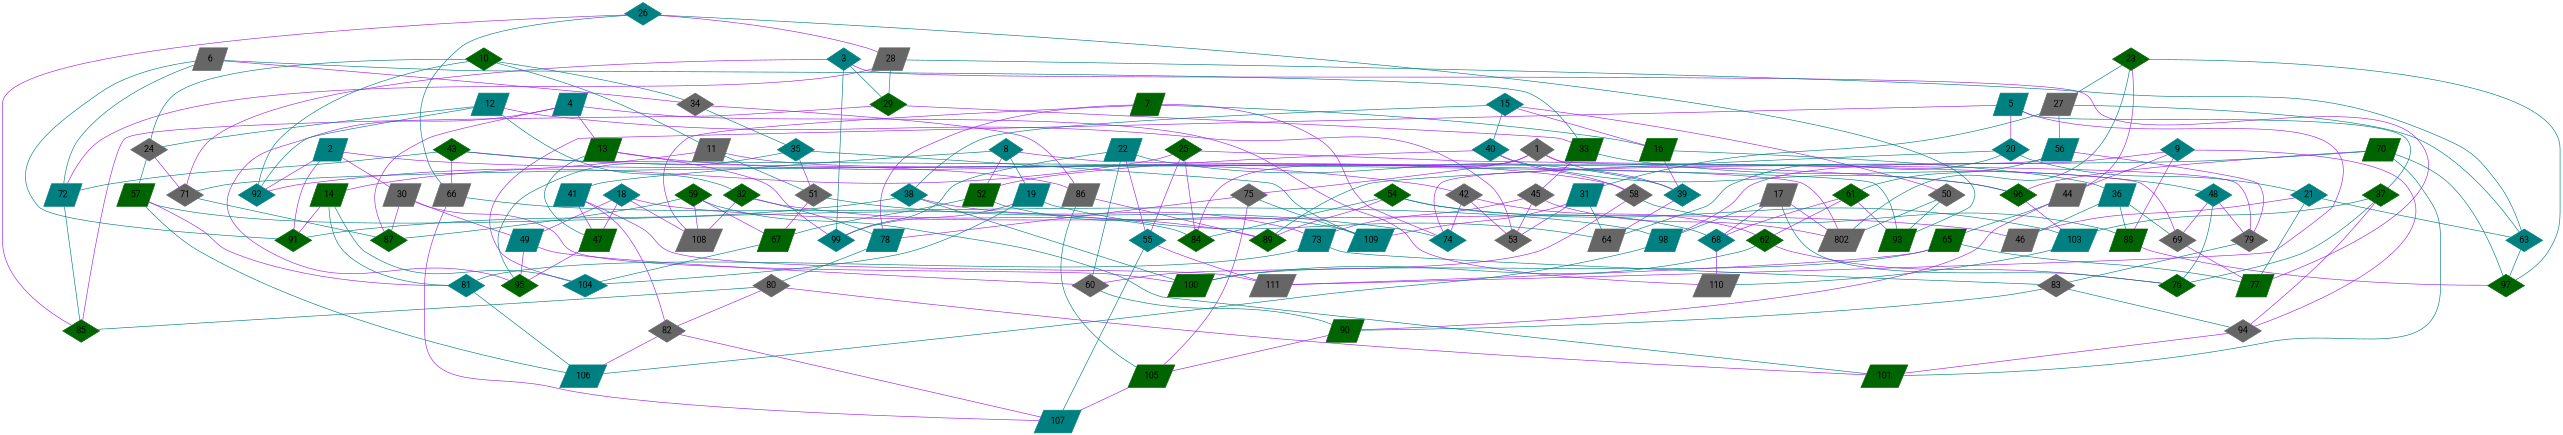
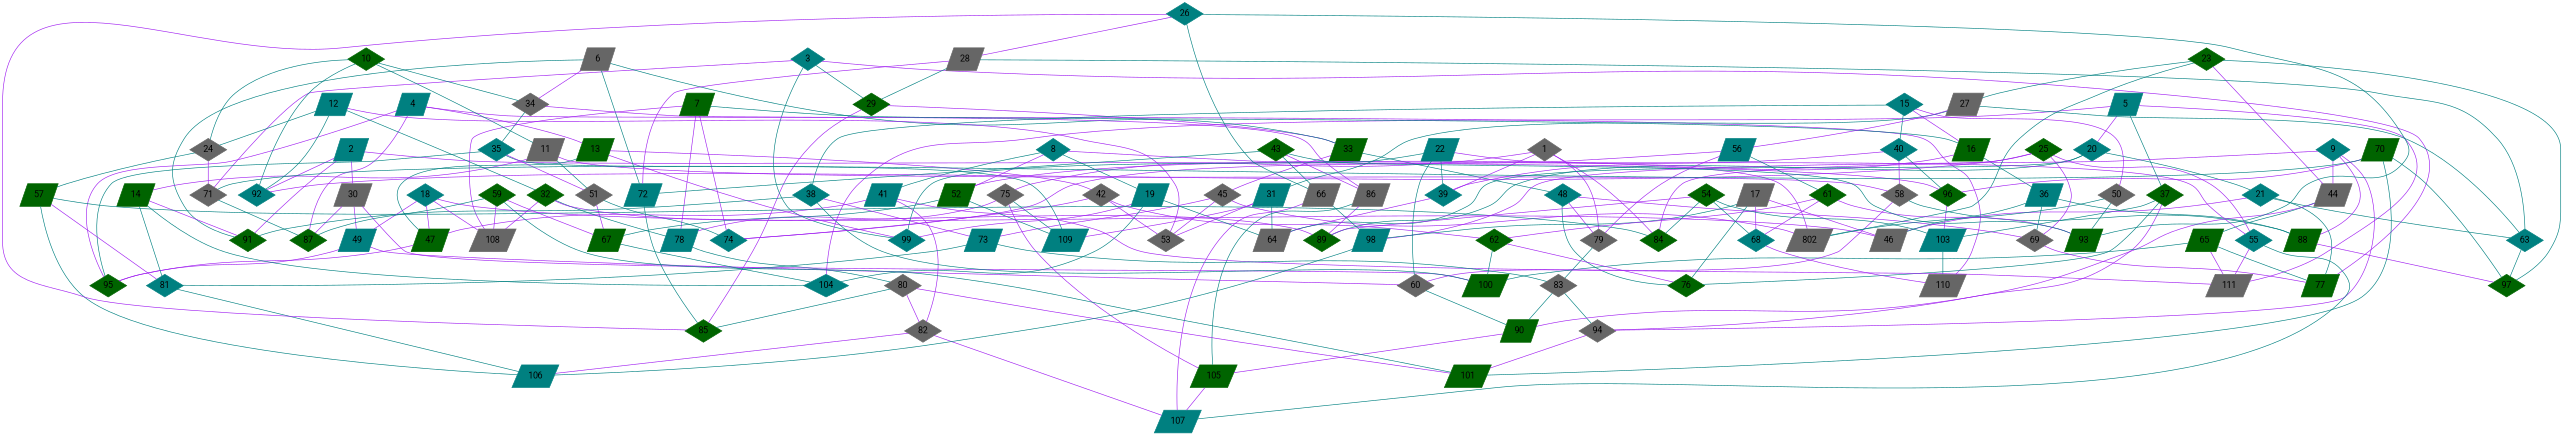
edge "17" -- "802": now "17" -- "46"
